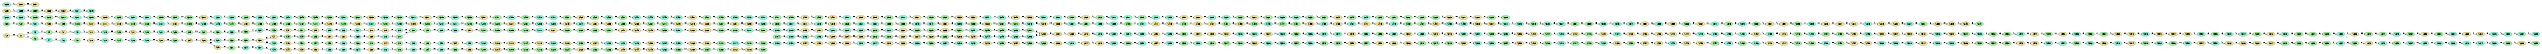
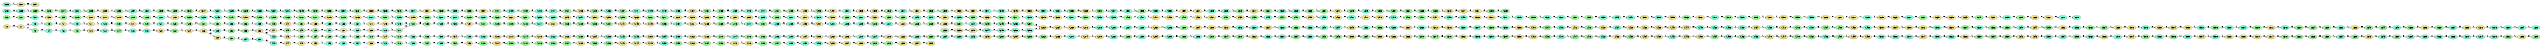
edge "S647" -> "S651": added, label "G"
node "S331": fillcolor aquamarine -> khaki
node "S57": fillcolor khaki -> aquamarine
edge "S228" -> "S232": removed, label "P"
edge "S180" -> "S184": added, label "A"
